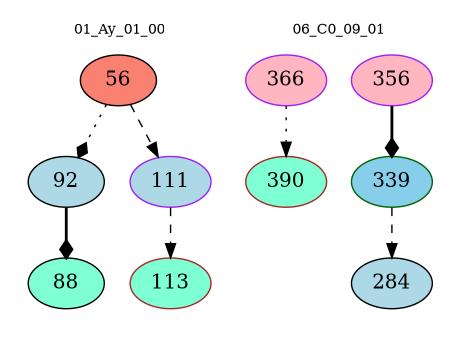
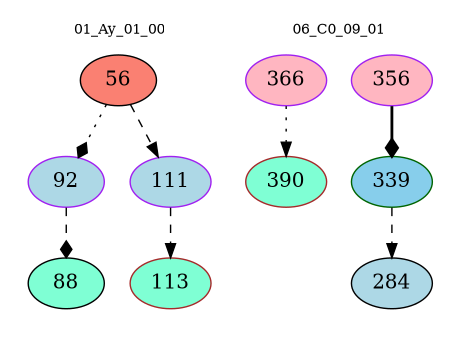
node "92": color black -> purple
edge "92" -> "88": style bold -> dashed
